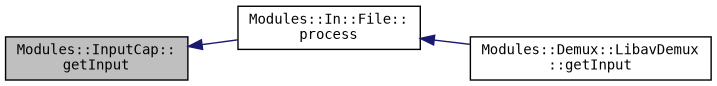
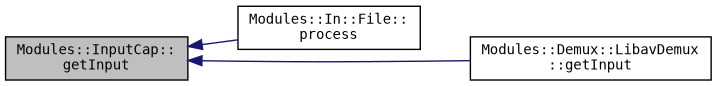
edge "Modules::Demux::LibavDemux ::getInput" -> "Modules::In::File:: process": now "Modules::Demux::LibavDemux ::getInput" -> "Modules::InputCap:: getInput"
